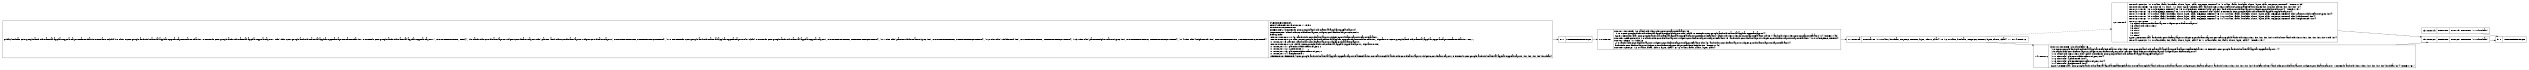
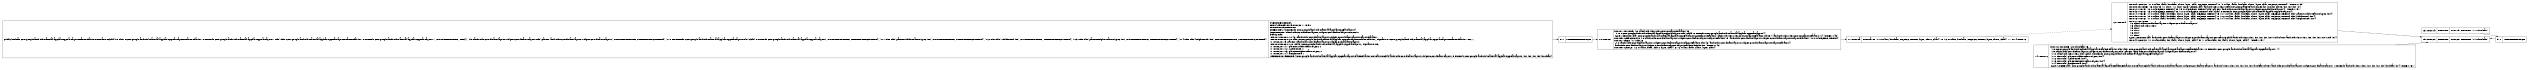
edge "15: 0x0020" -> "9: ?": reversed
edge "11: 0x000a" -> "14: 0x001c": removed
